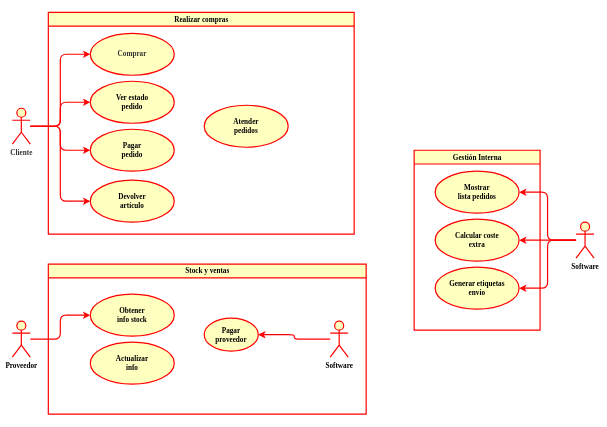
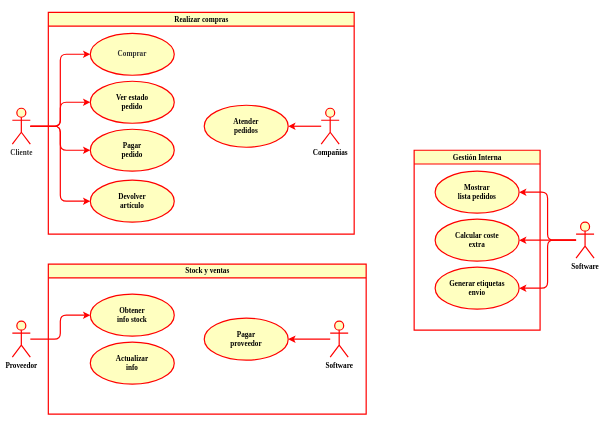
edge "Compañias" -> "Atender pedidos": added
node "Compañias": added
node "Pagar proveedor": size 54x33 -> 84x42
